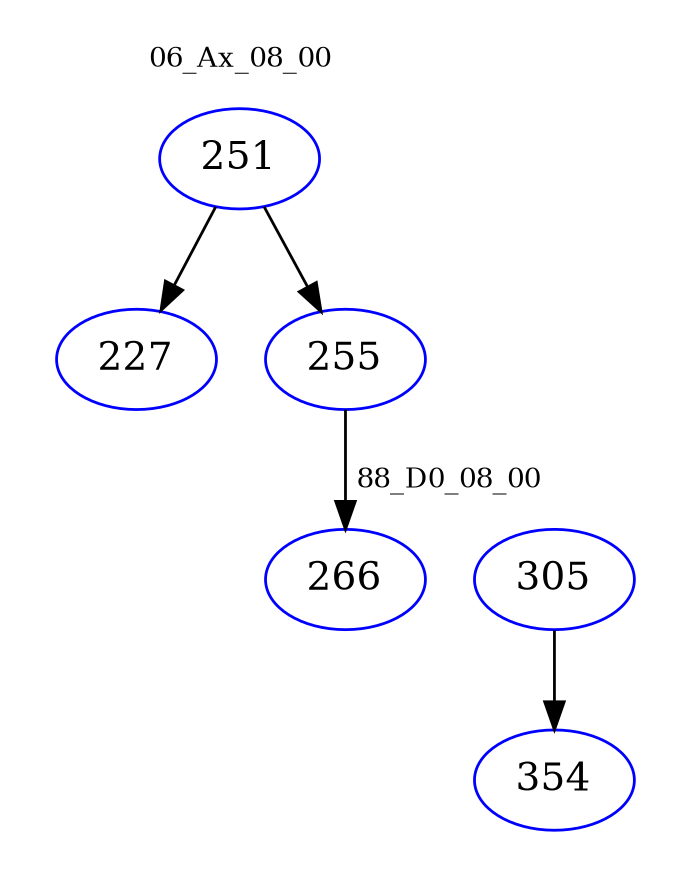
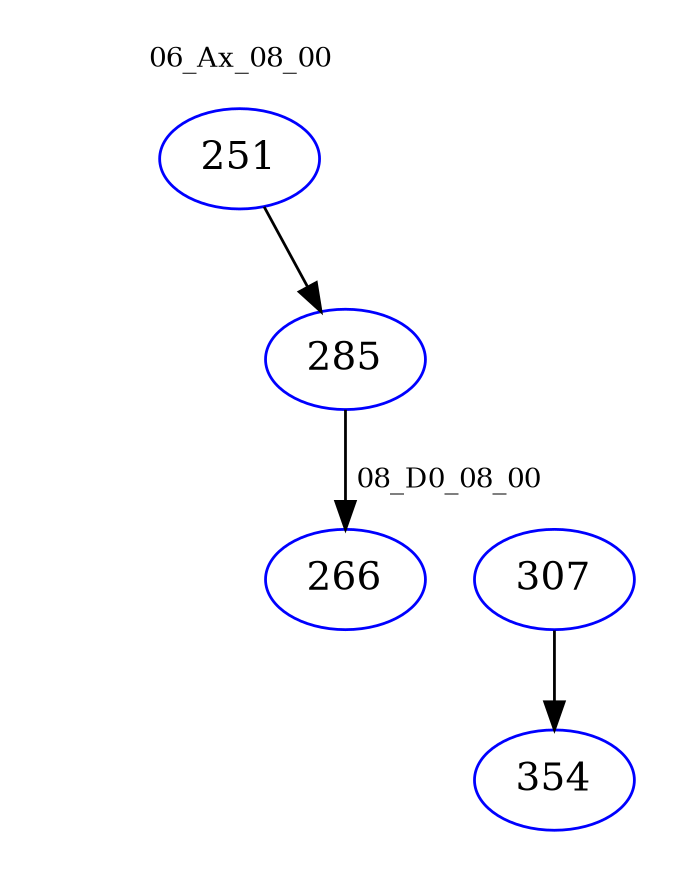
node "227": removed
node "255": label "255" -> "285"
cluster "88_D0_08_00": label "88_D0_08_00" -> "08_D0_08_00"
node "305": label "305" -> "307"
